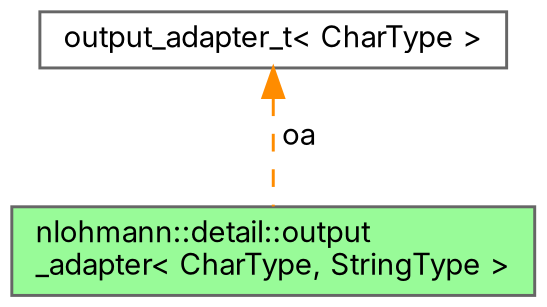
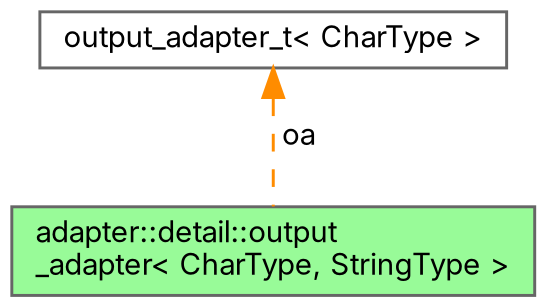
node "nlohmann::detail::output _adapter< CharType, StringType >": label "nlohmann::detail::output _adapter< CharType, StringType >" -> "adapter::detail::output _adapter< CharType, StringType >"
